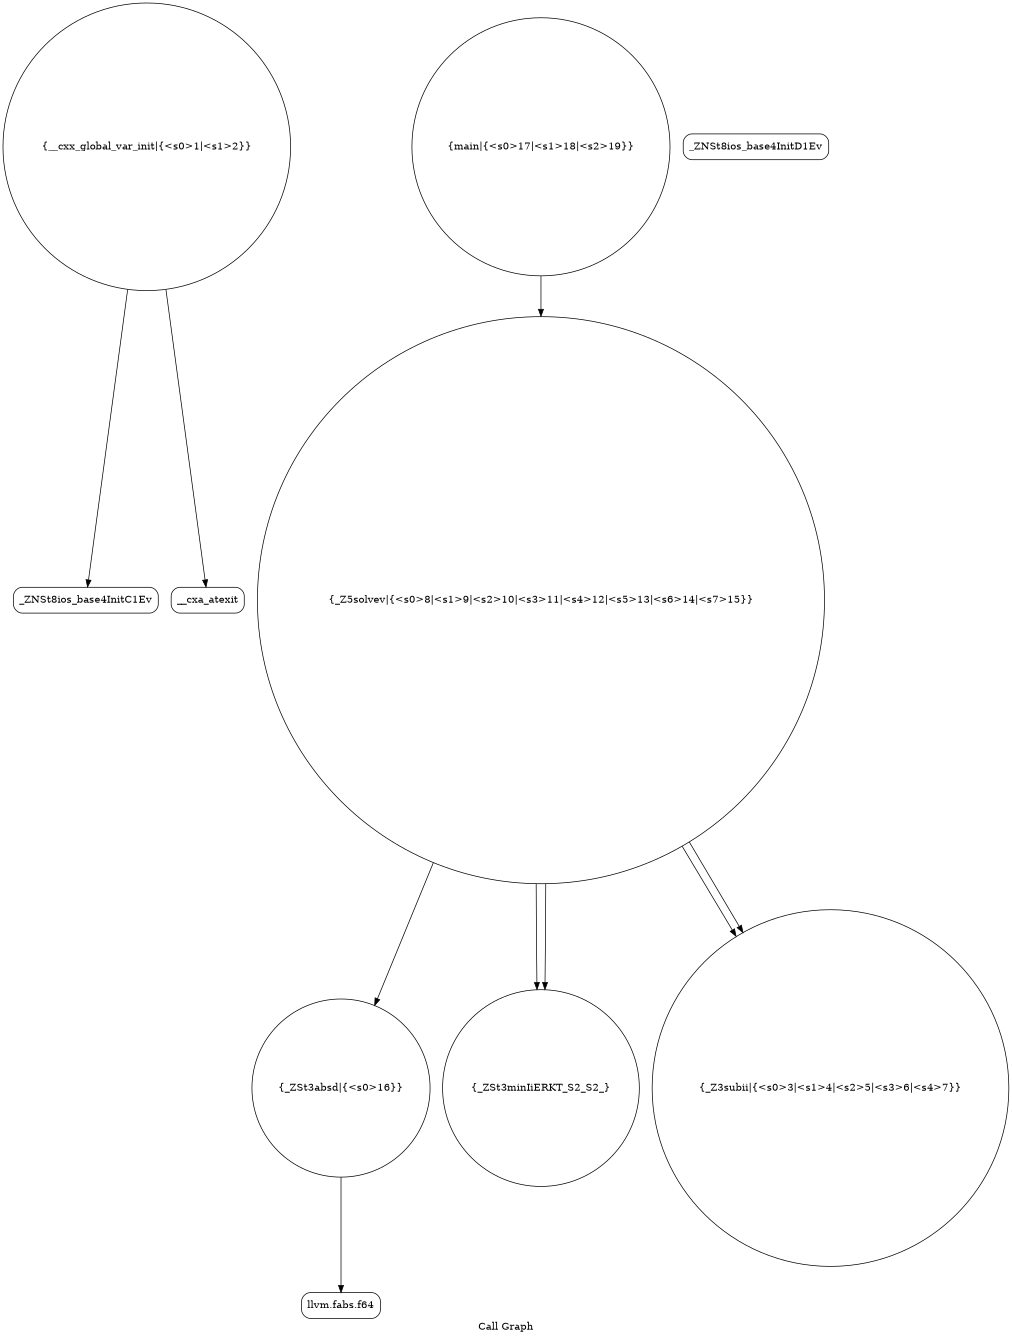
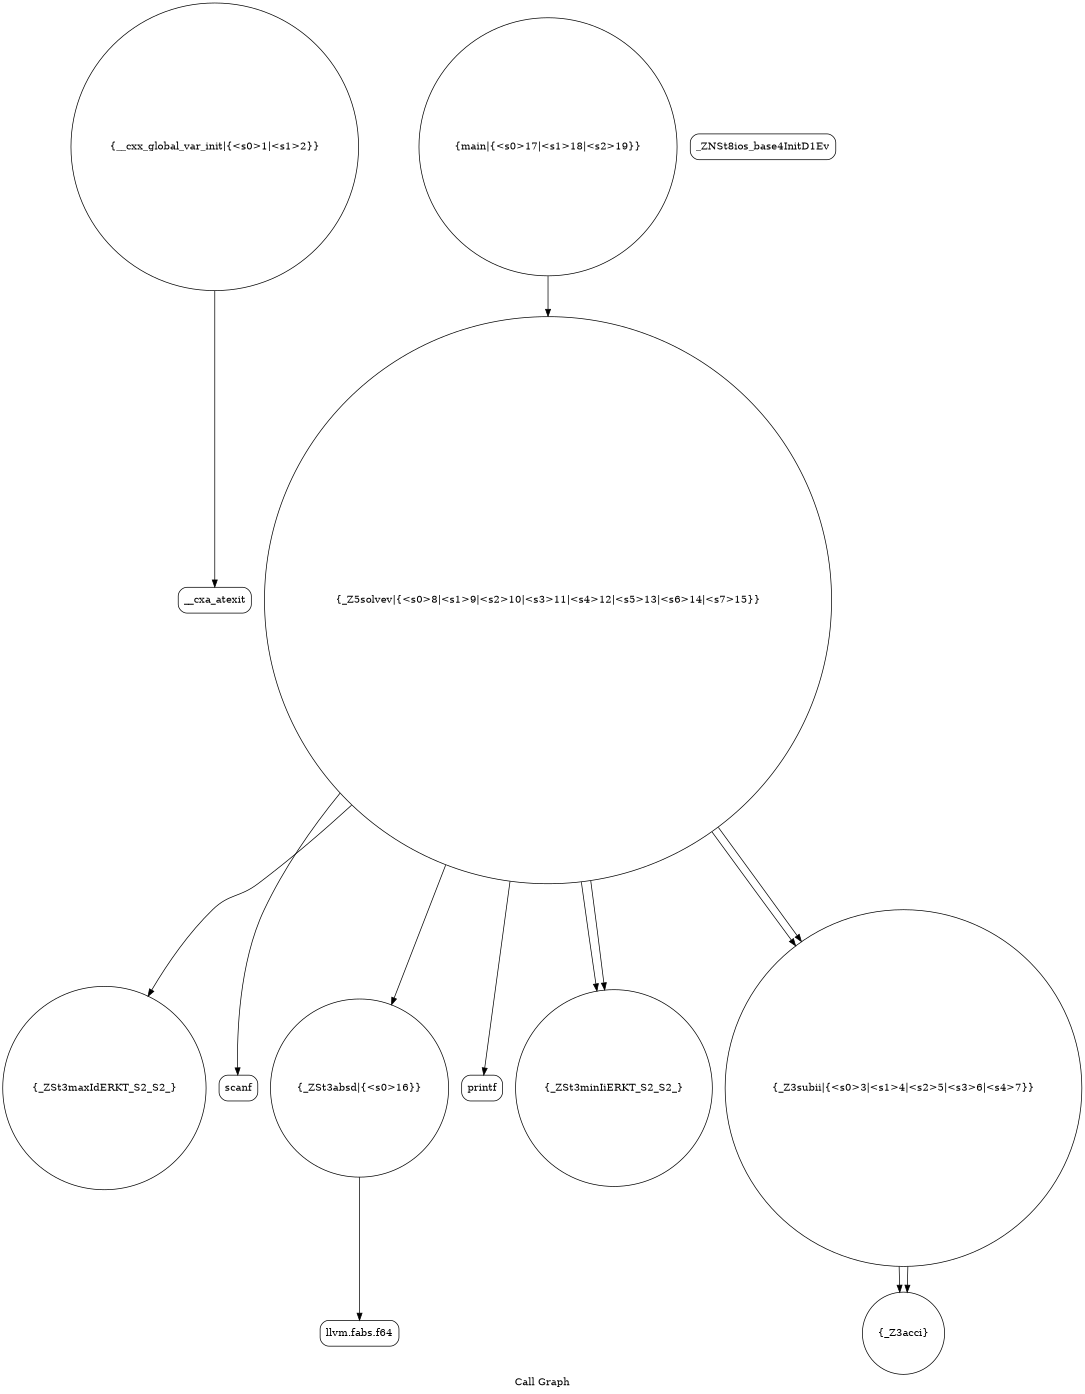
node "_ZNSt8ios_base4InitC1Ev": removed
node "{_ZSt3maxIdERKT_S2_S2_}": added
node "scanf": added
node "printf": added
node "{_Z3acci}": added
